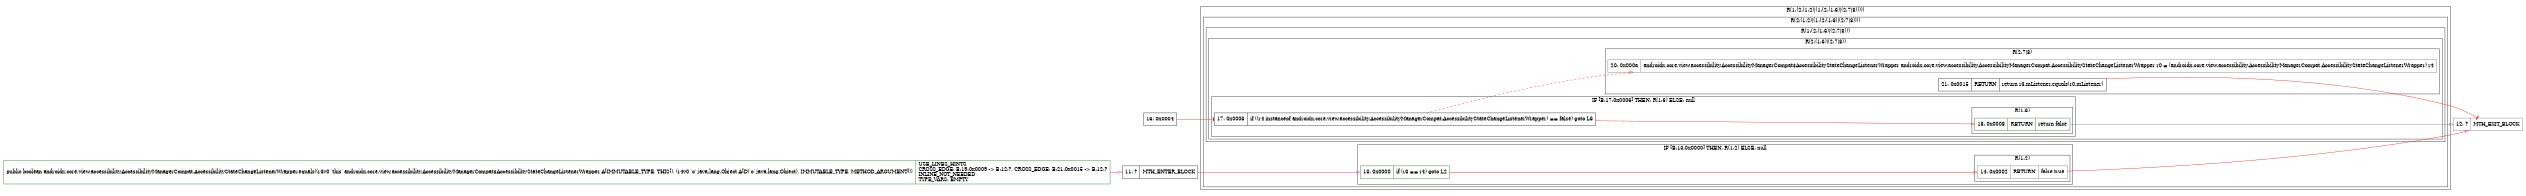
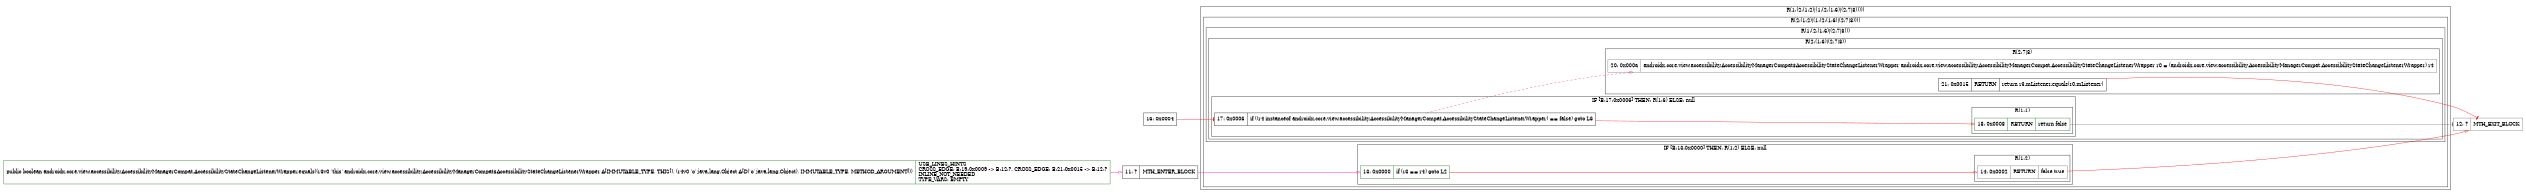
edge "17: 0x0006" -> "20: 0x000a": color red -> deeppink
cluster "R(1:6)": label "R(1:6)" -> "R(1:1)"
edge "18: 0x0008" -> "12: ?": arrowhead onormal -> tee
